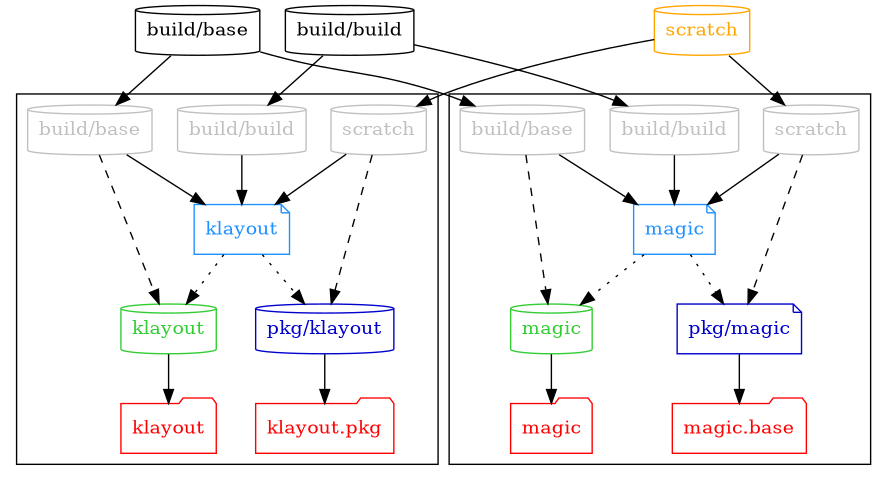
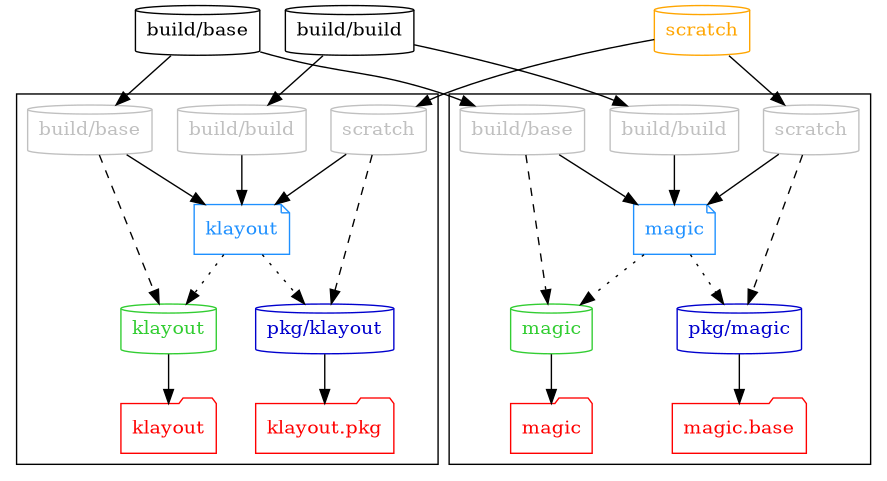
node "pkg/magic": shape note -> cylinder
